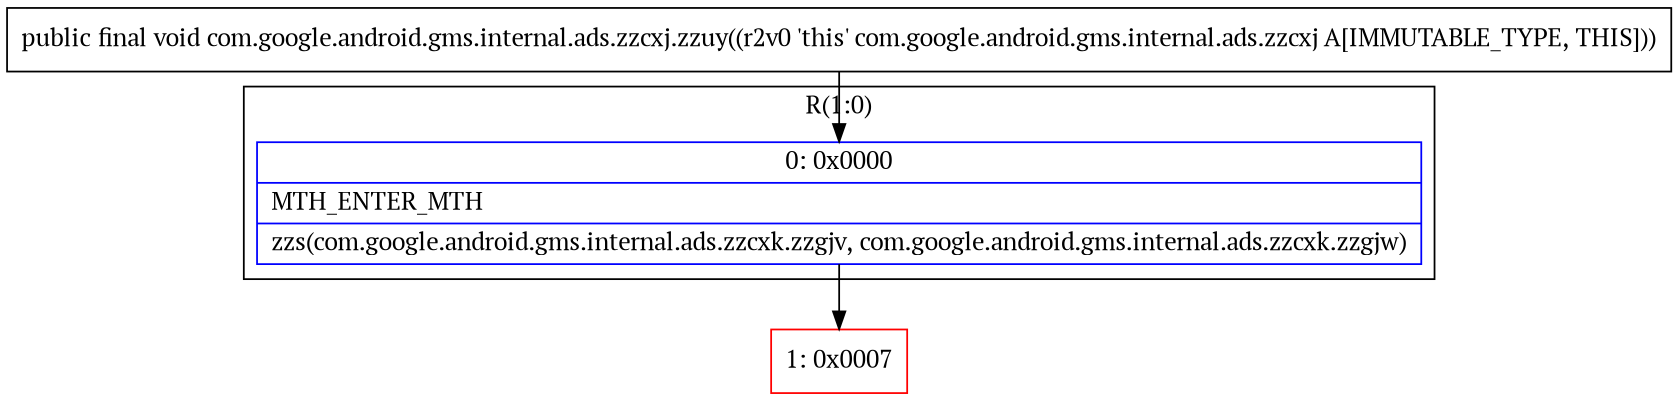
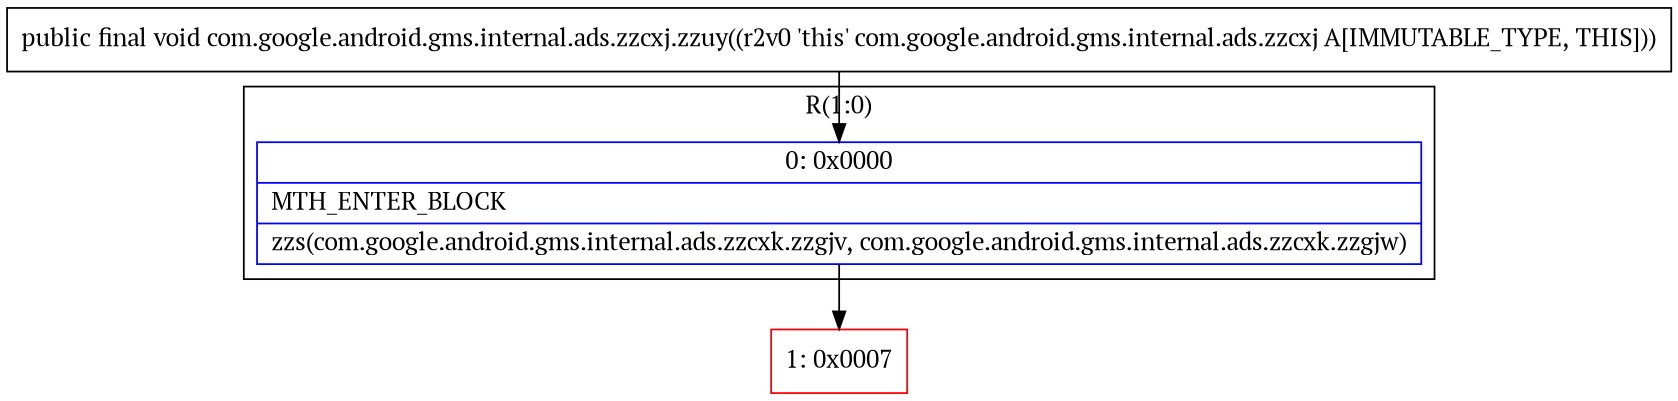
node "0: 0x0000": text "MTH_ENTER_MTH" -> "MTH_ENTER_BLOCK"
